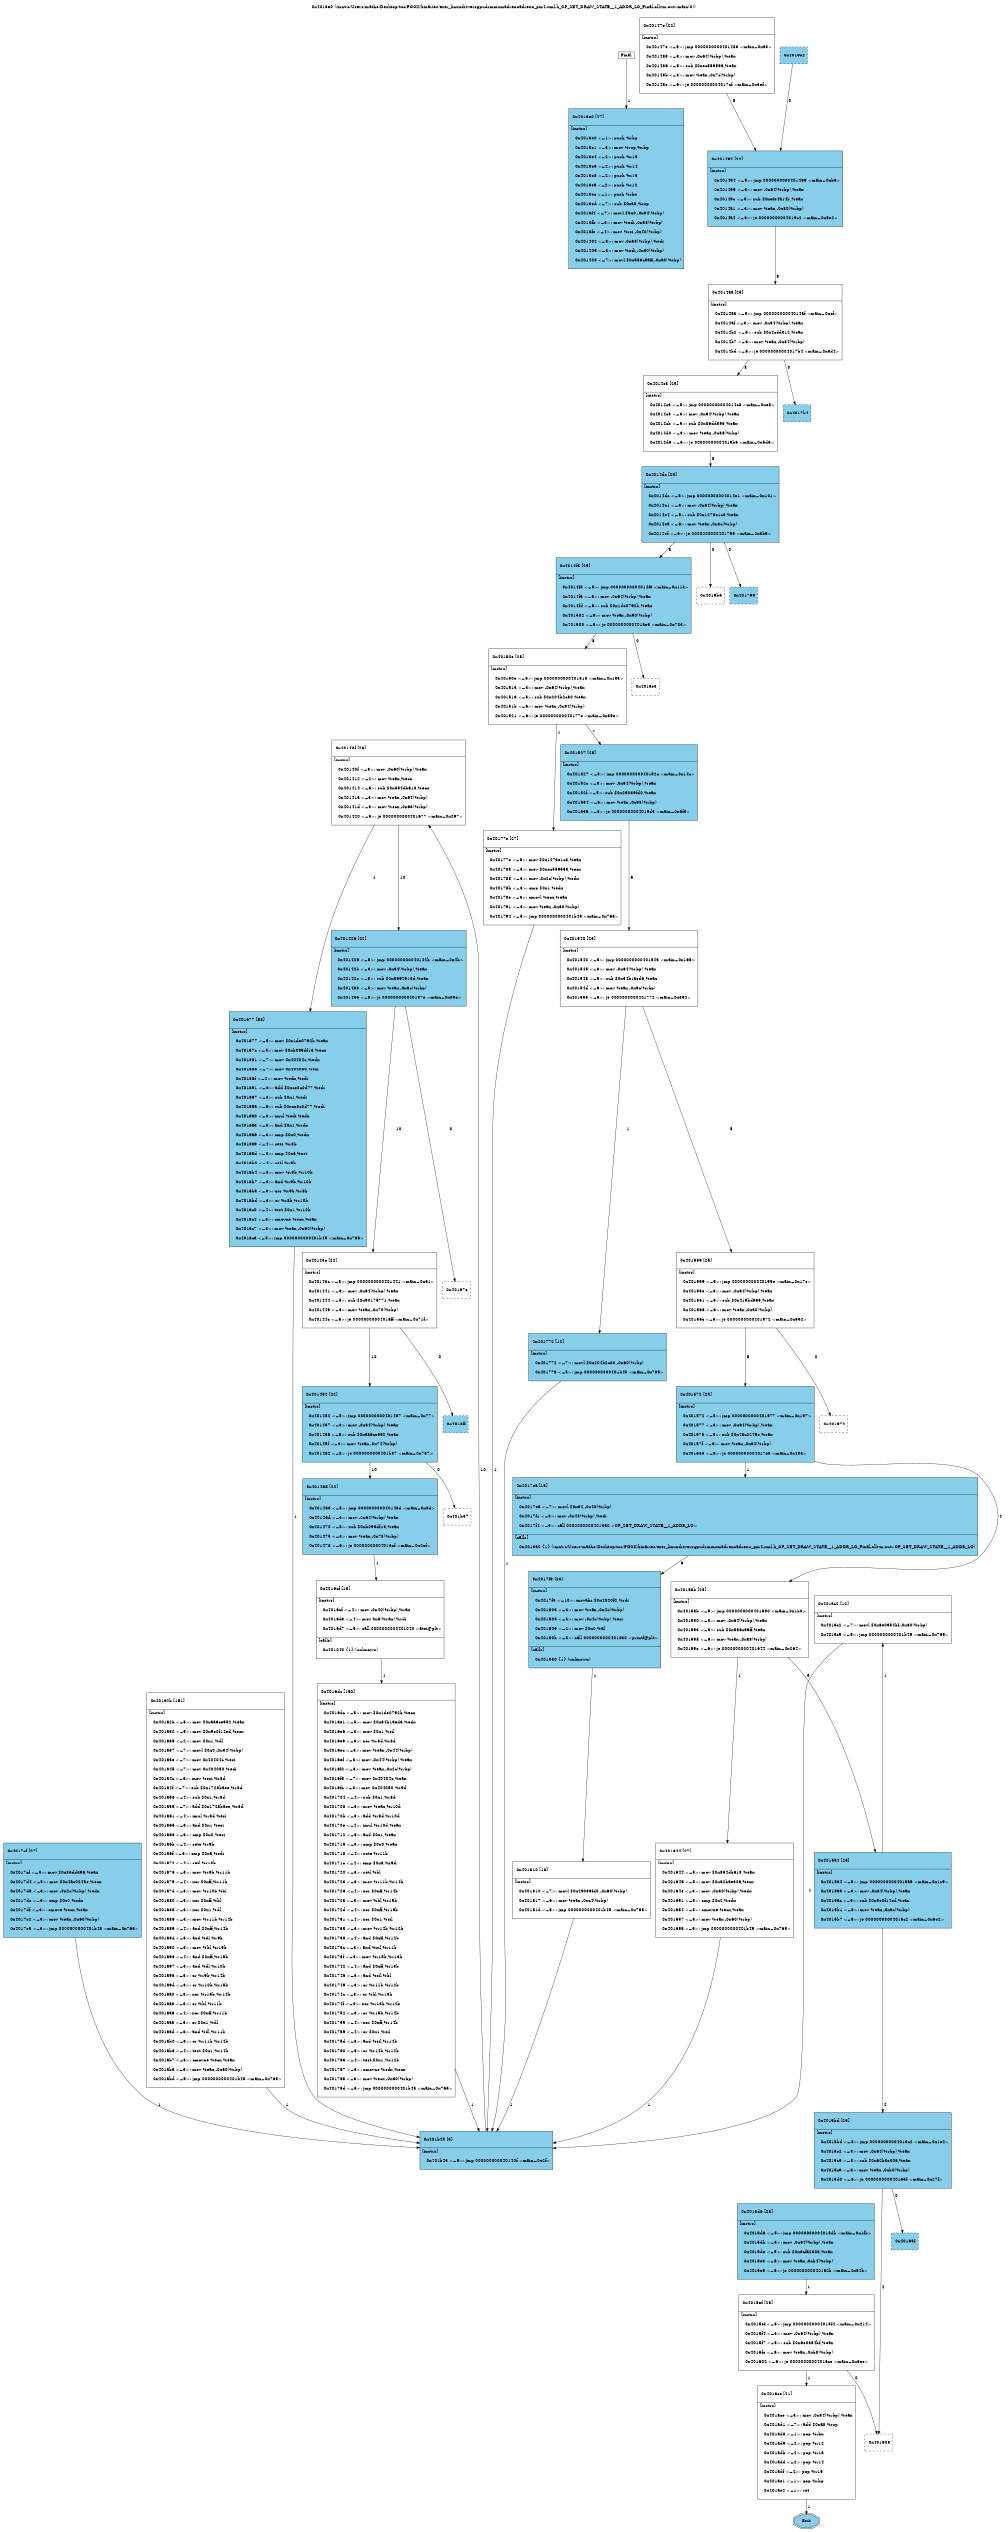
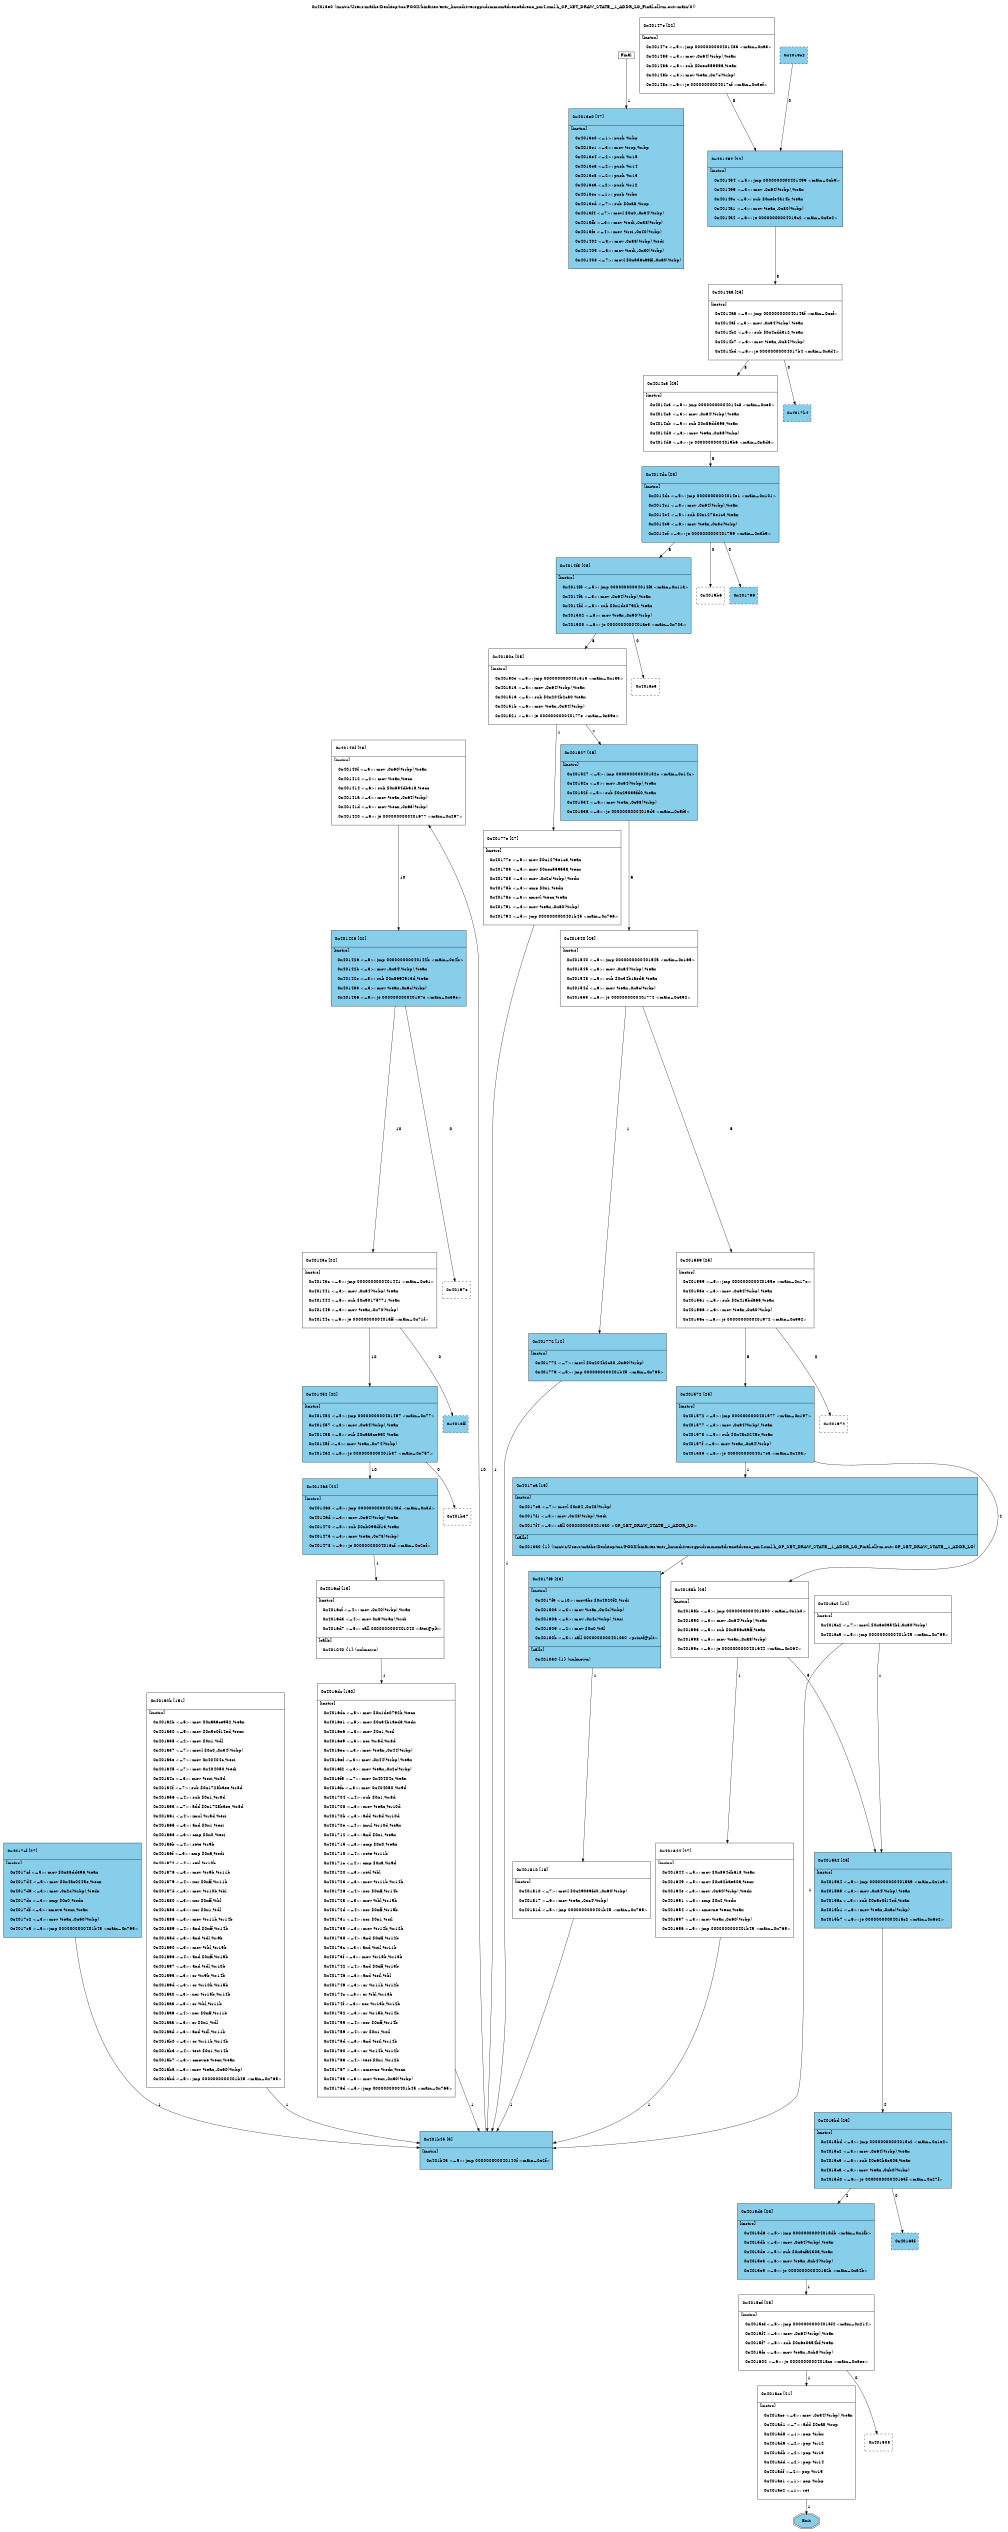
node "0x401677 [88]": removed
edge "0x4017ea [15]" -> "0x4017f9 [23]": label " 6" -> " 1"
edge "0x4015a4 [25]" -> "0x401ac2 [12]": reversed
edge "0x4015bd [25]" -> "0x401608": now "0x4015bd [25]" -> "0x4015d6 [25]"
